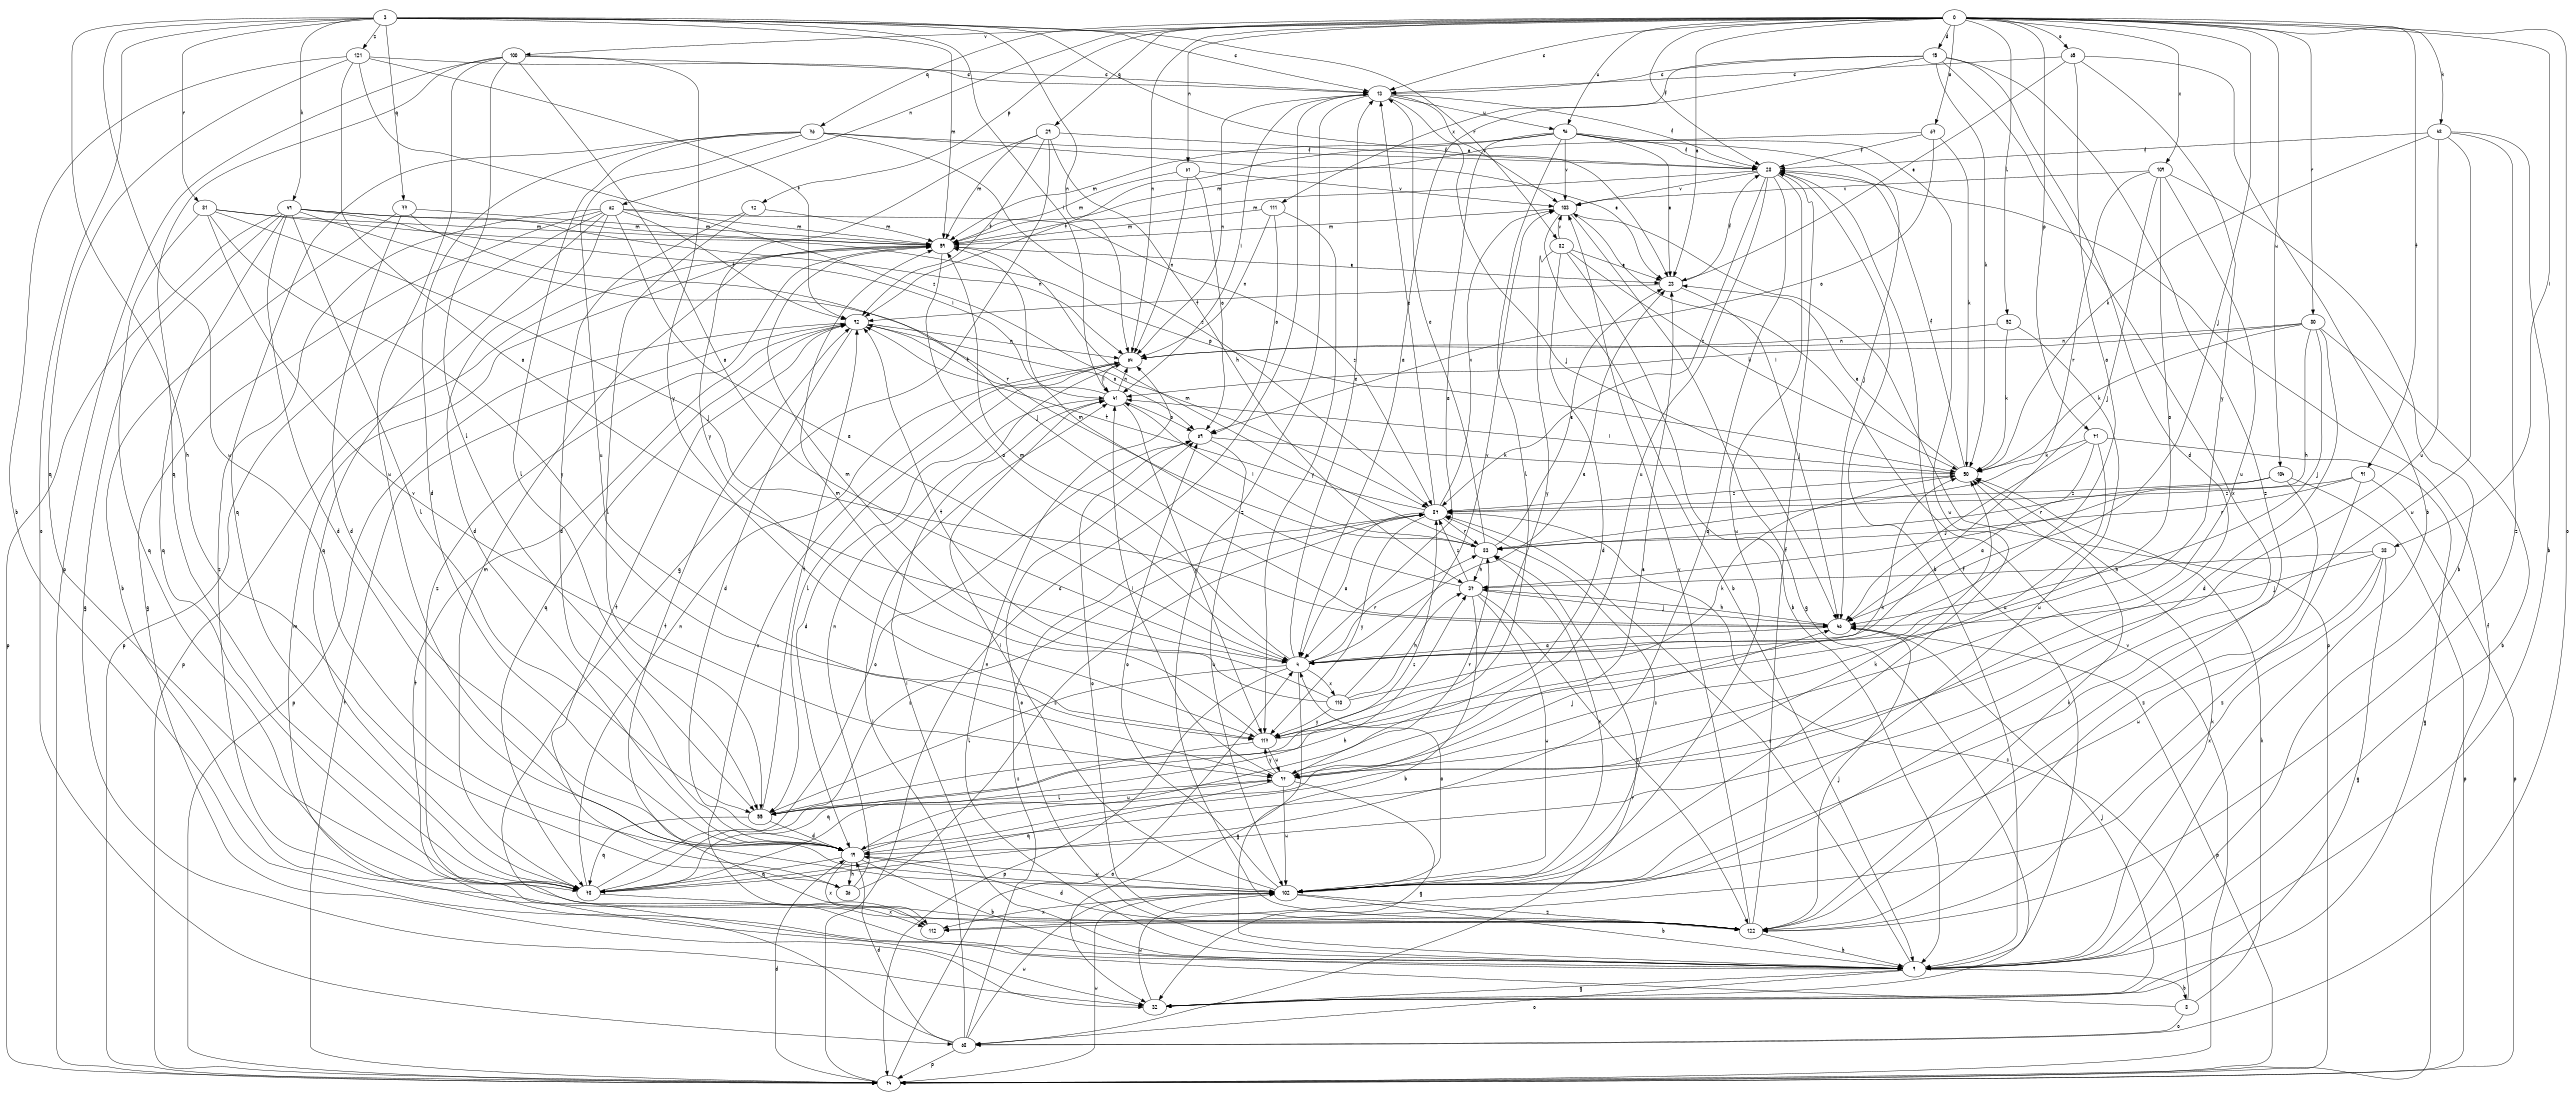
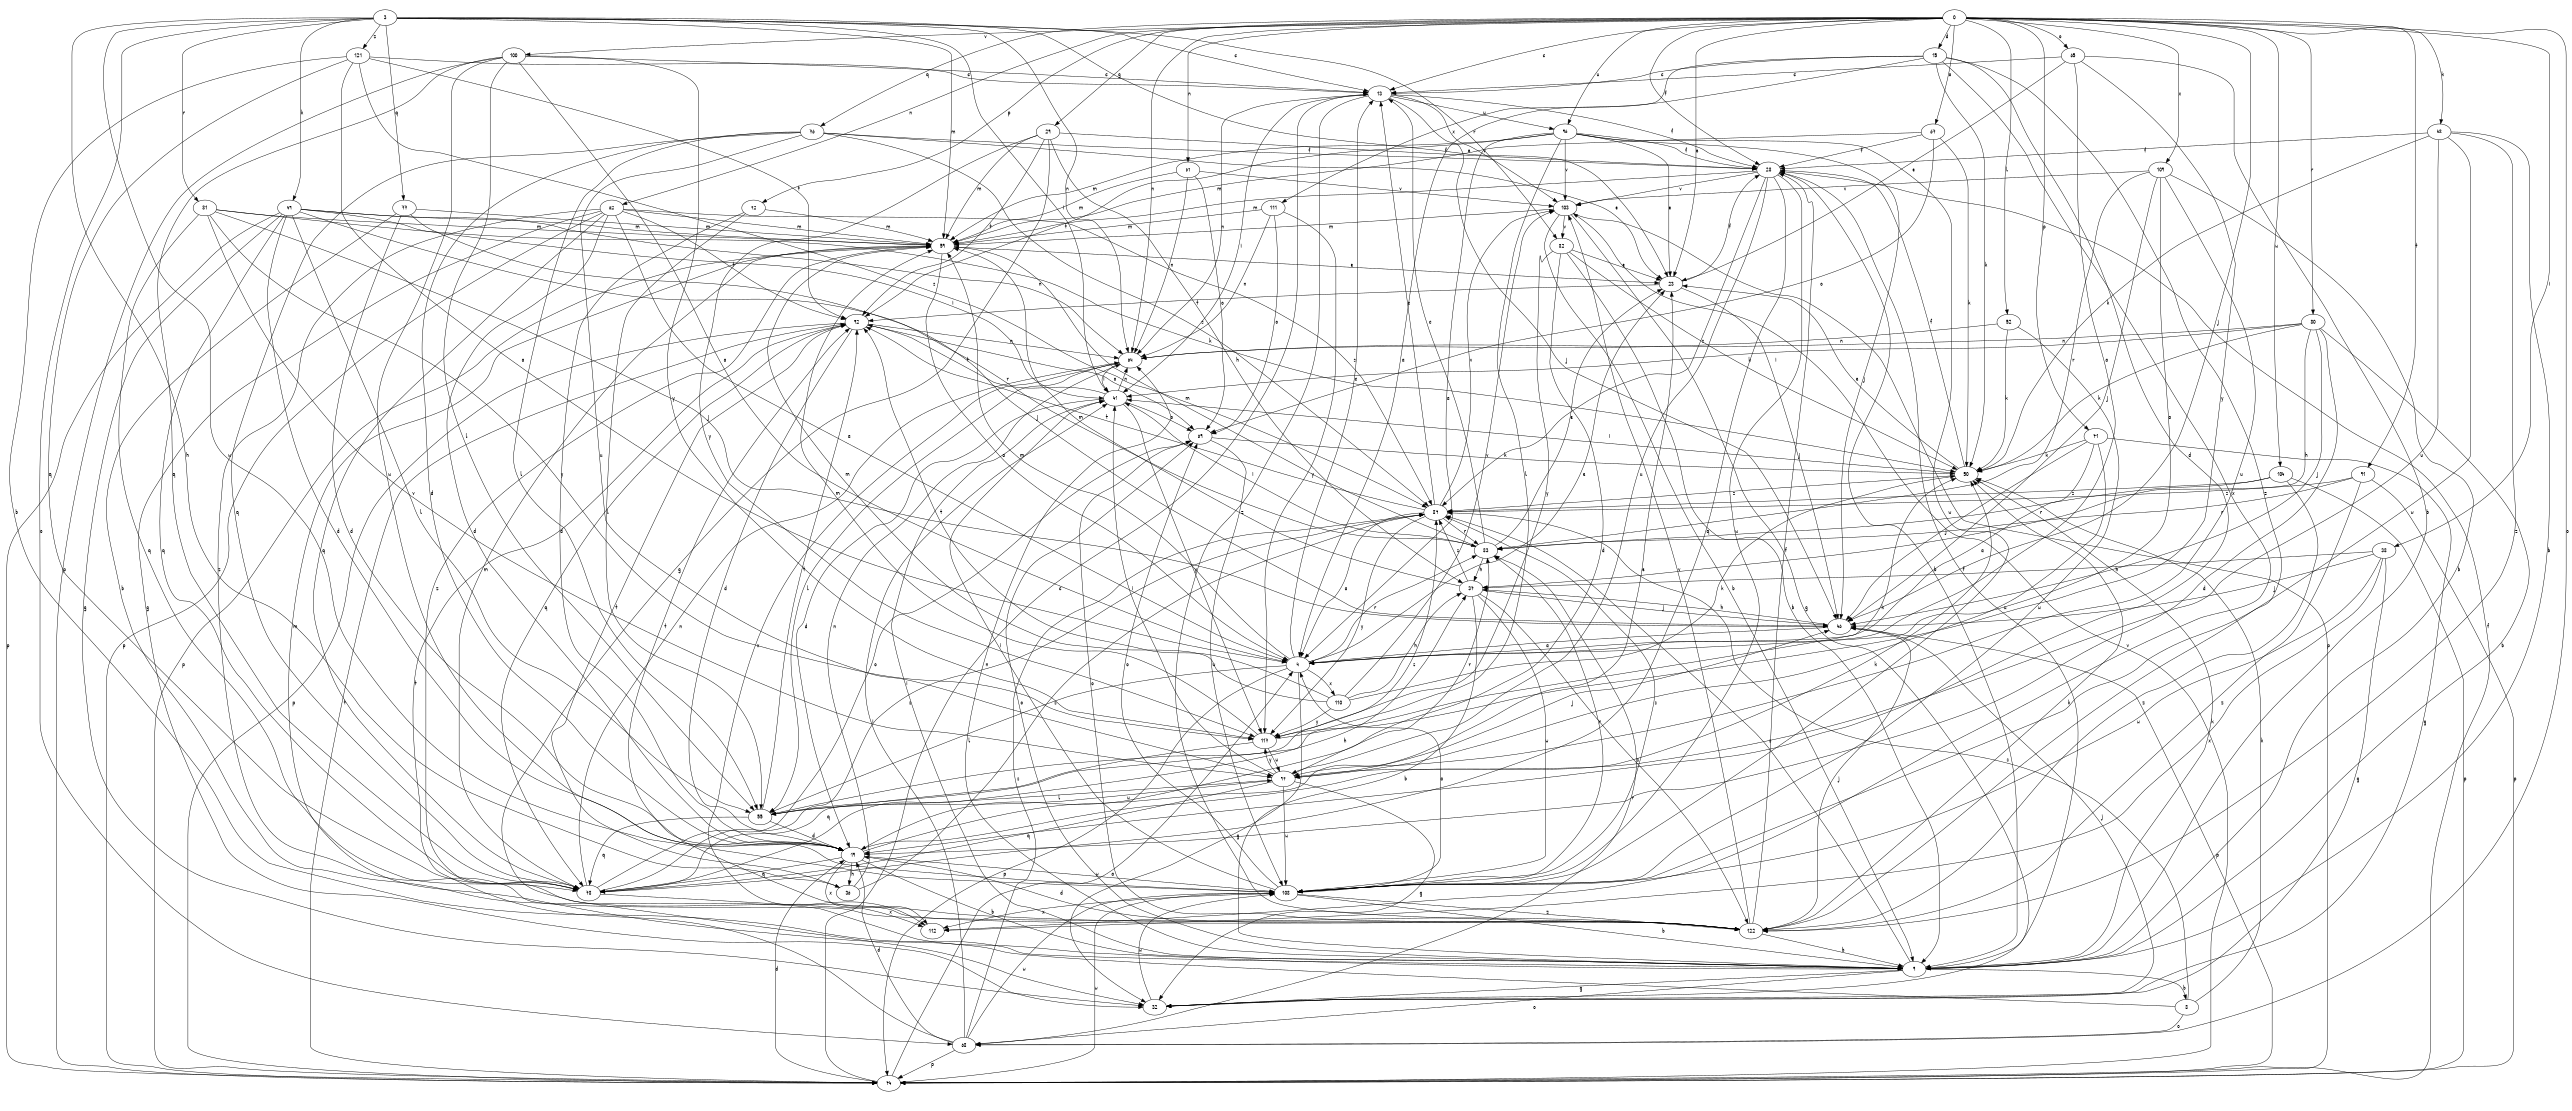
edge "82" -> "103": reversed
edge "81" -> "50": label "p" -> "k"
node "102": label "102" -> "108"
